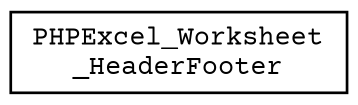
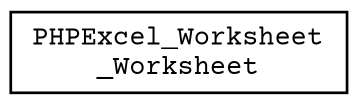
node "PHPExcel_Worksheet _HeaderFooter": label "PHPExcel_Worksheet _HeaderFooter" -> "PHPExcel_Worksheet _Worksheet"
